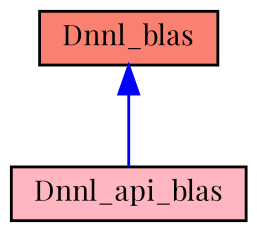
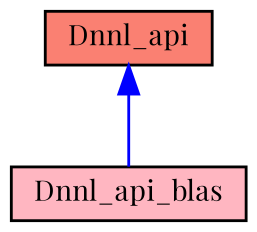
node "Dnnl_blas": label "Dnnl_blas" -> "Dnnl_api"
